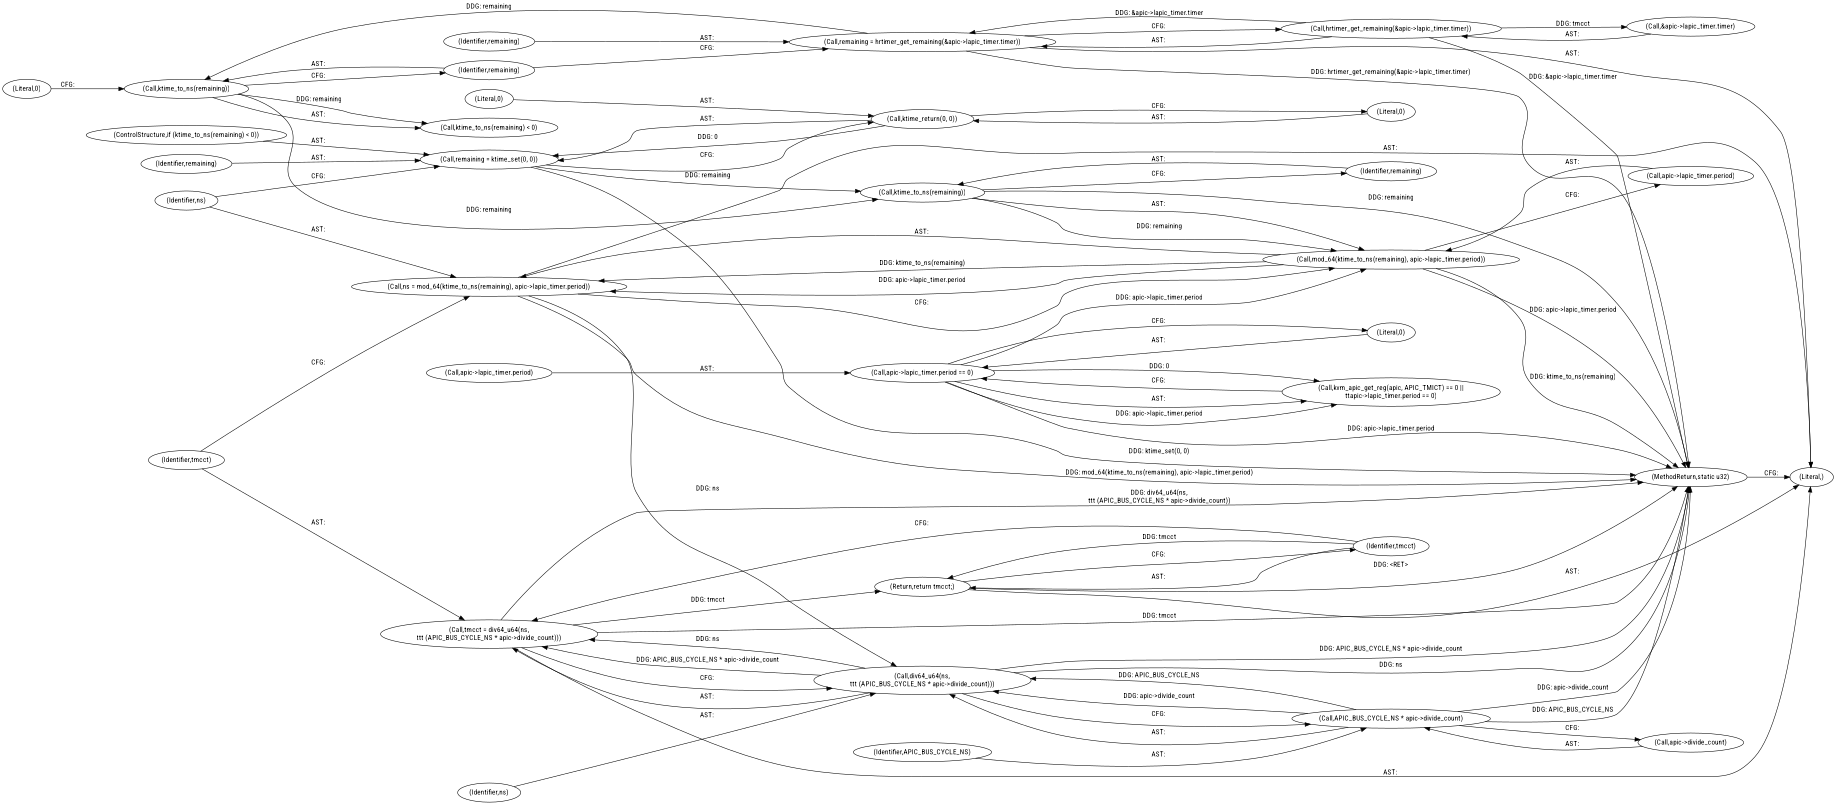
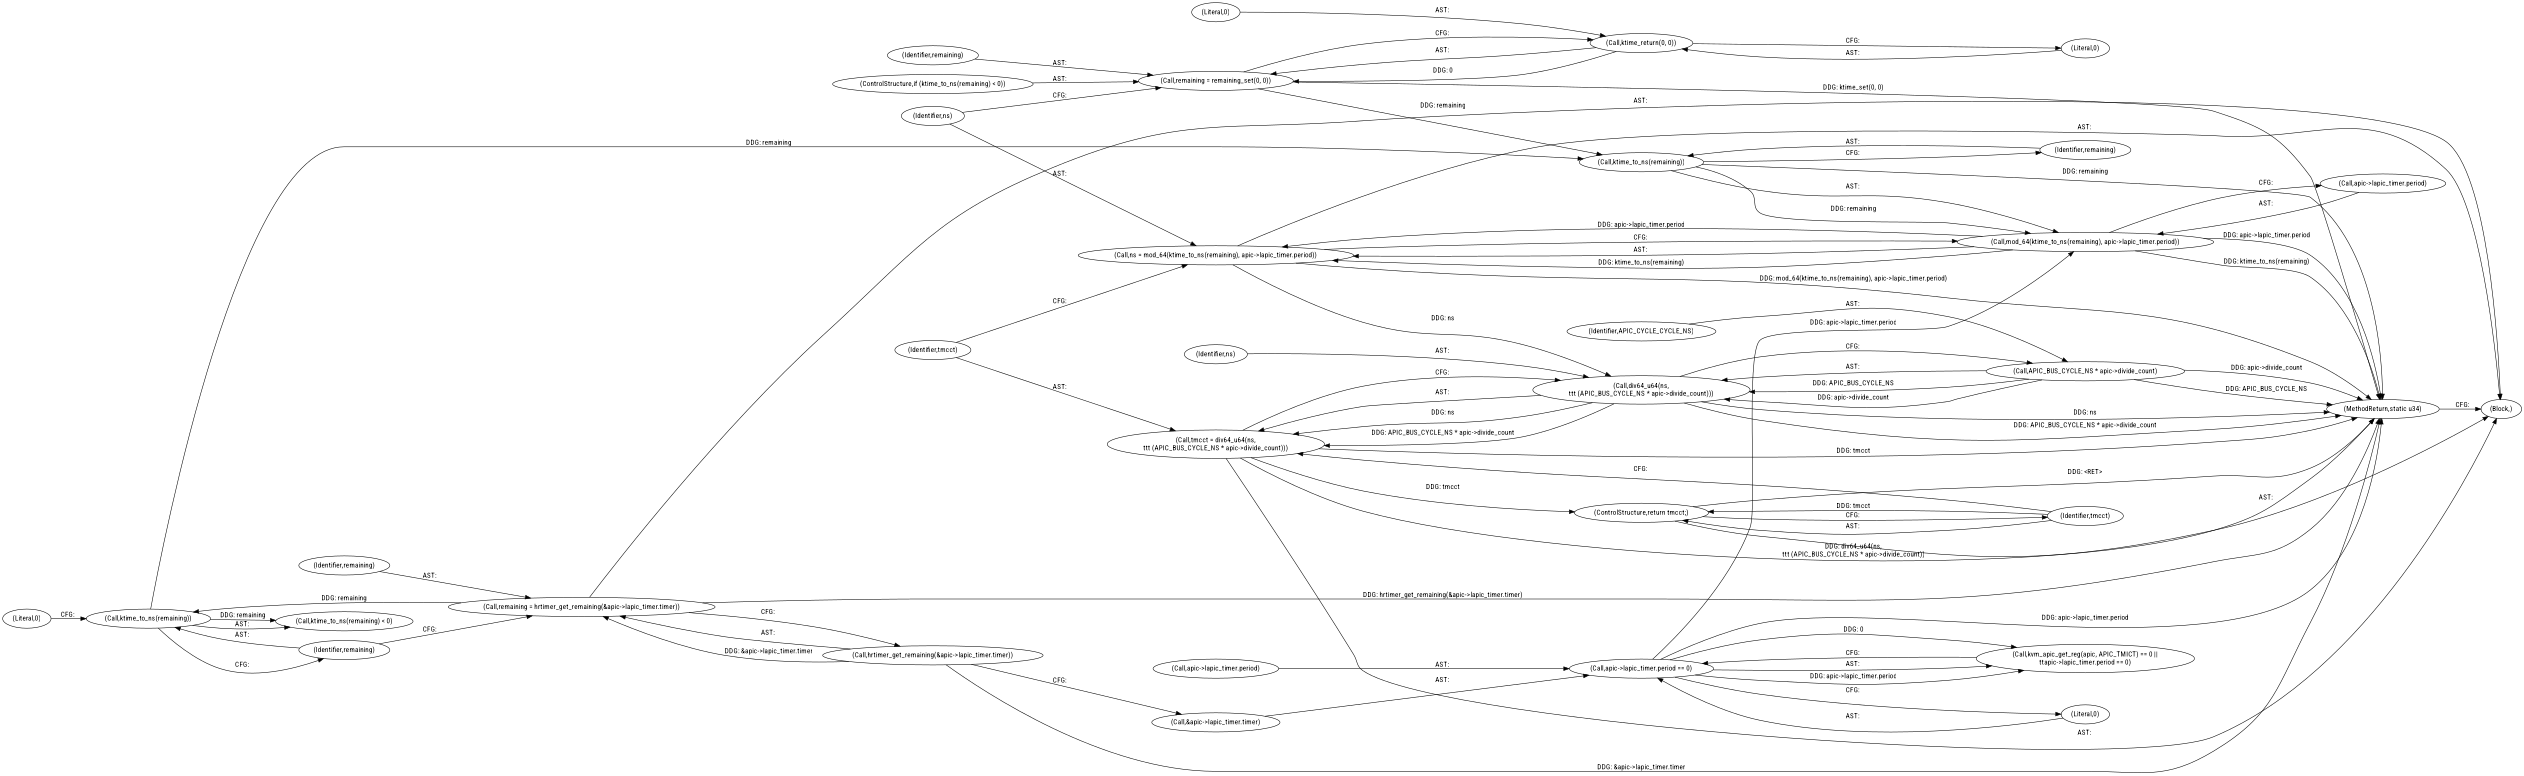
edge "(Call,hrtimer_get_remaining(&apic->lapic_timer.timer))" -> "(Call,&apic->lapic_timer.timer)": label "DDG: tmcct" -> "CFG: "
edge "(Call,&apic->lapic_timer.timer)" -> "(Call,hrtimer_get_remaining(&apic->lapic_timer.timer))": now "(Call,&apic->lapic_timer.timer)" -> "(Call,apic->lapic_timer.period == 0)"
node "(Call,remaining = ktime_set(0, 0))": label "(Call,remaining = ktime_set(0, 0))" -> "(Call,remaining = remaining_set(0, 0))"
node "(MethodReturn,static u32)": label "(MethodReturn,static u32)" -> "(MethodReturn,static u34)"
node "(Literal,)": label "(Literal,)" -> "(Block,)"
node "(Return,return tmcct;)": label "(Return,return tmcct;)" -> "(ControlStructure,return tmcct;)"
node "(Call,apic->divide_count)": removed
node "(Identifier,APIC_BUS_CYCLE_NS)": label "(Identifier,APIC_BUS_CYCLE_NS)" -> "(Identifier,APIC_CYCLE_CYCLE_NS)"
